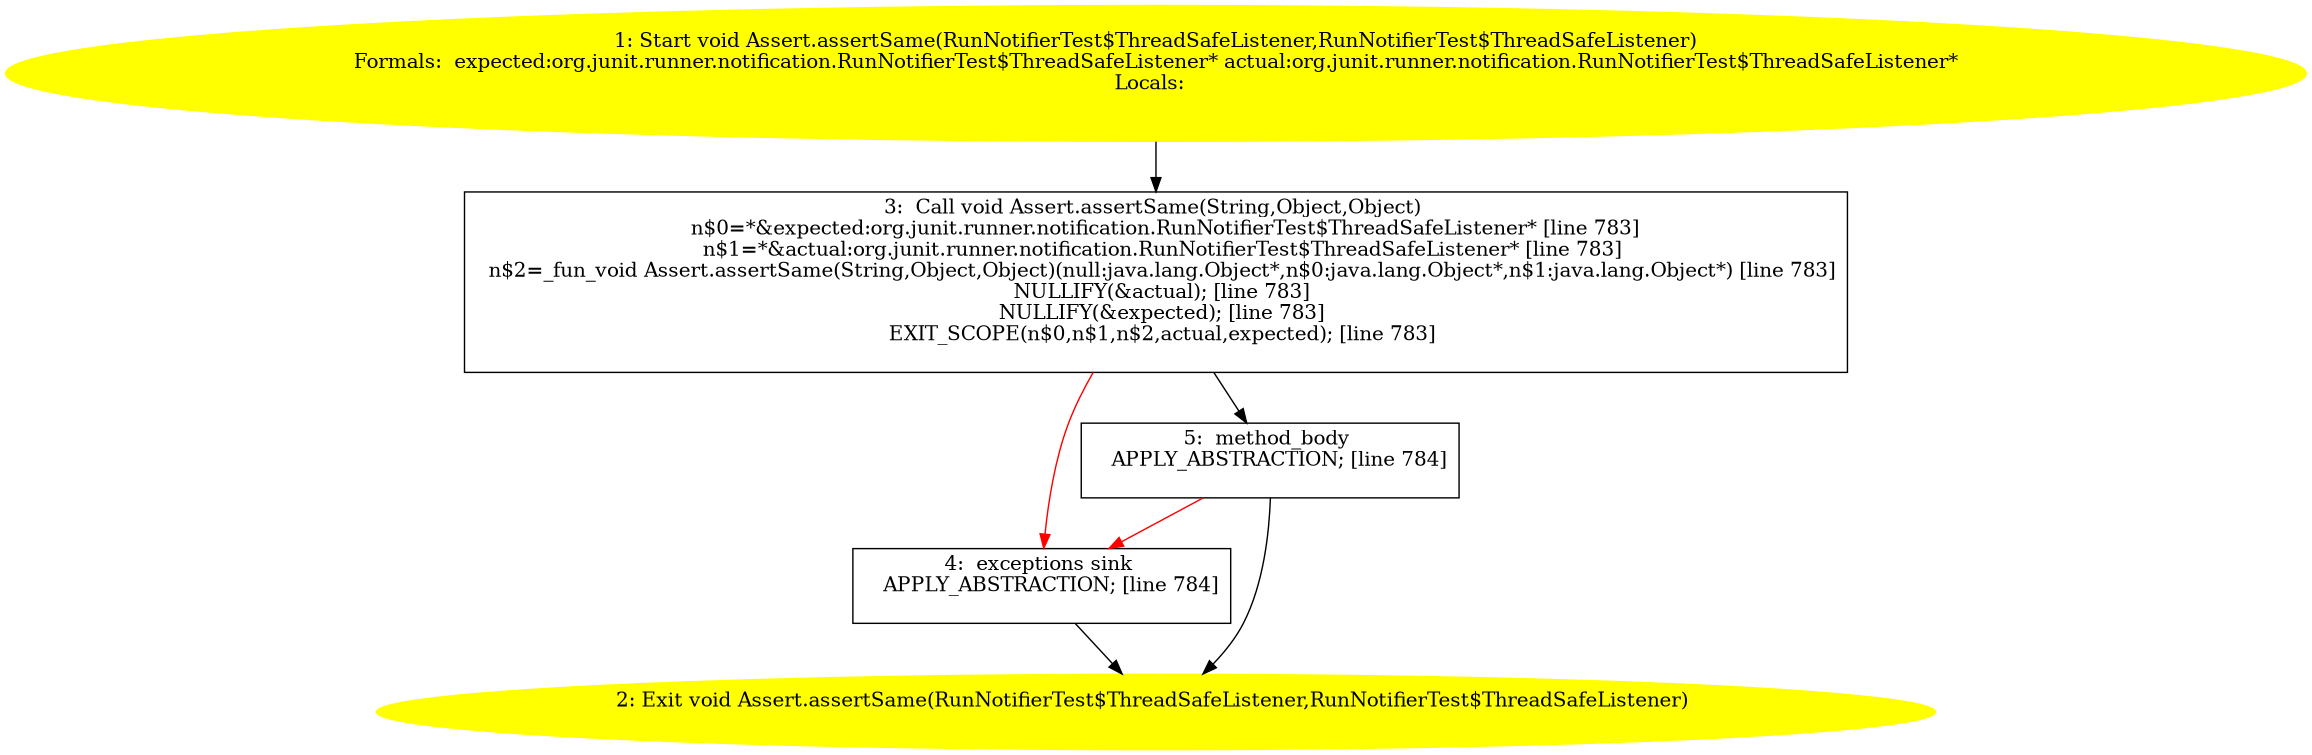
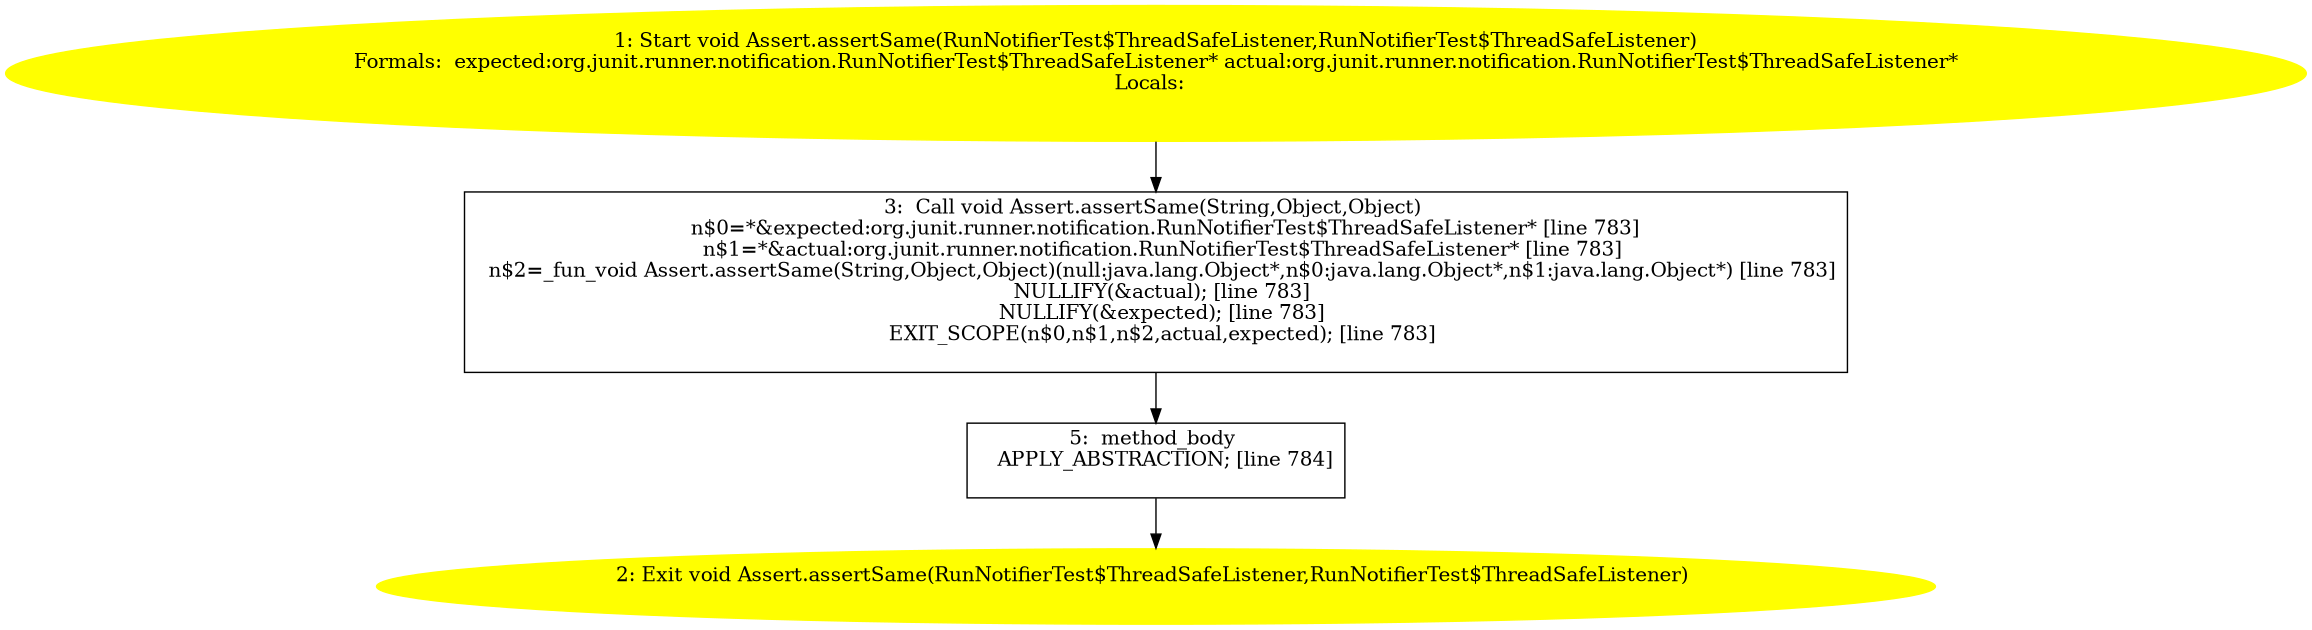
node "4:  exceptions sink APPLY_ABSTRACTION; [line 784]": removed
